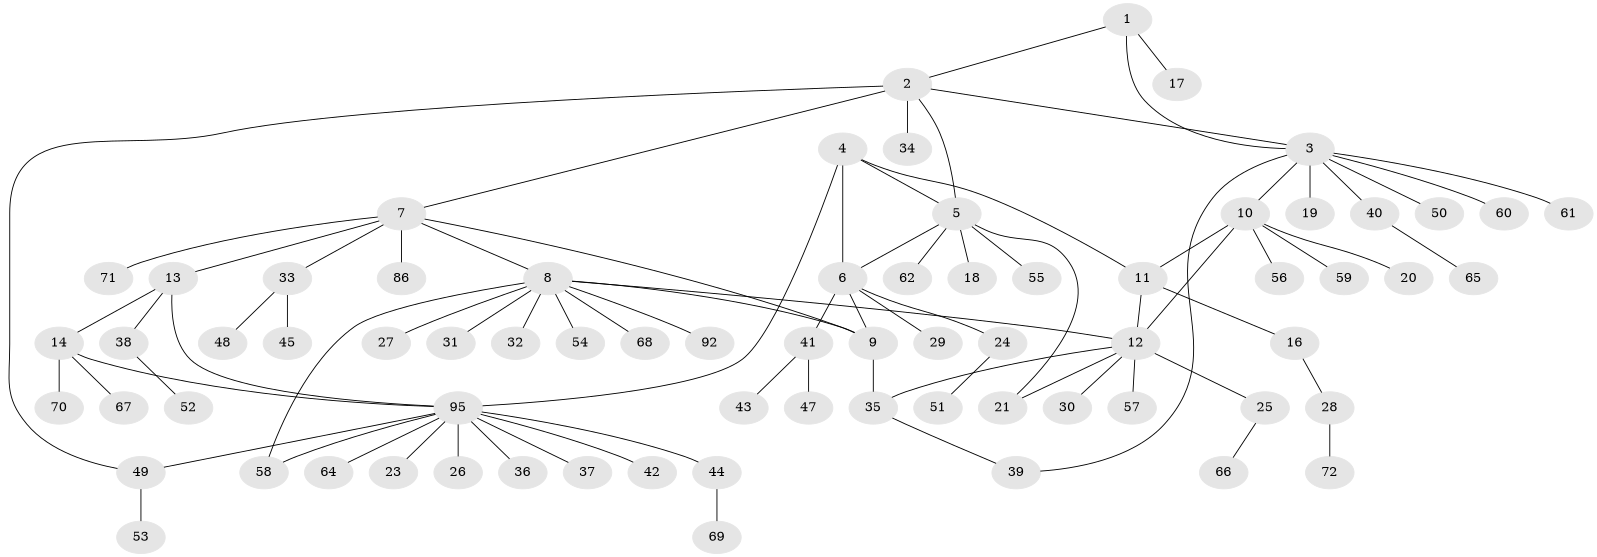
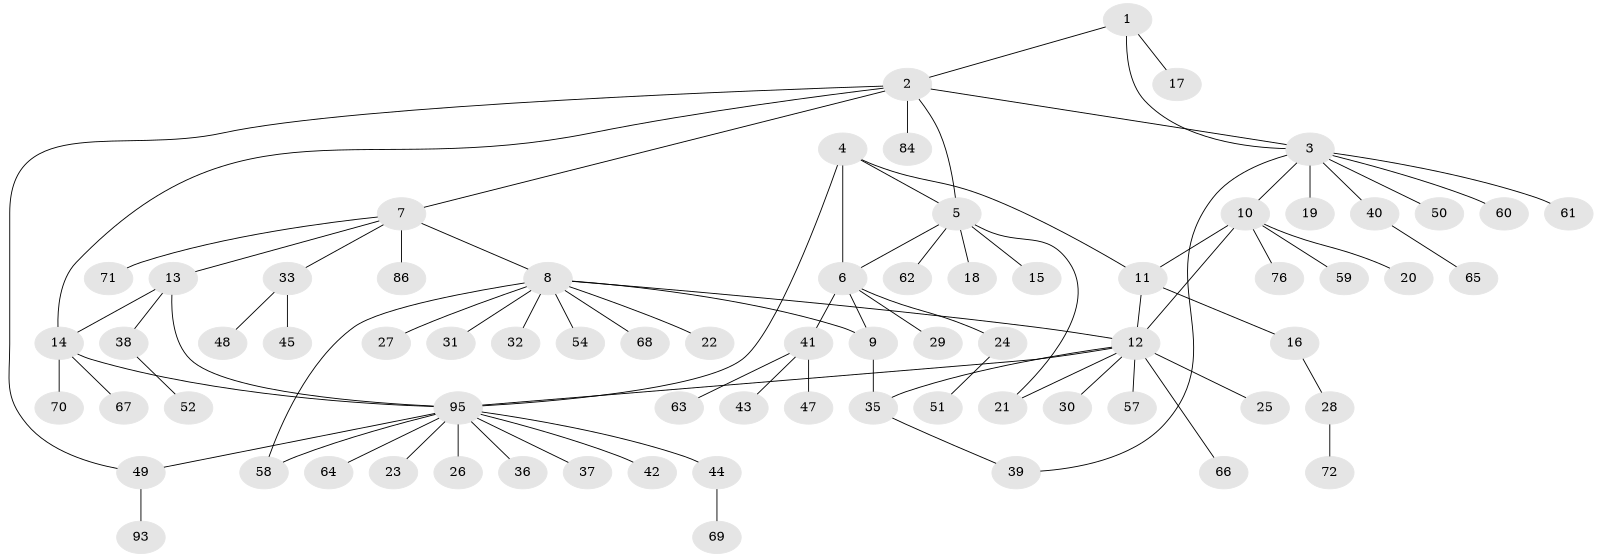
edge "2" -- "14": added
node "34": label "34" -> "84"
edge "7" -- "9": removed
node "55": label "55" -> "15"
node "56": label "56" -> "76"
node "92": label "92" -> "22"
edge "12" -- "95": added
node "63": added
edge "25" -- "66": now "12" -- "66"
node "53": label "53" -> "93"
